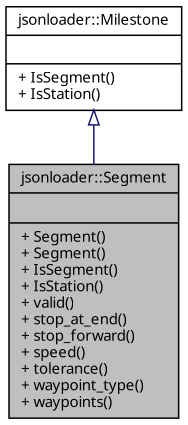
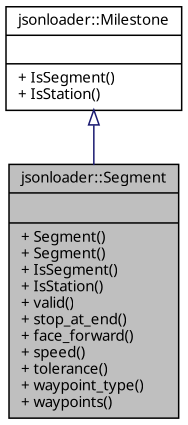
node "jsonloader::Segment": text "+ stop_forward()" -> "+ face_forward()"
